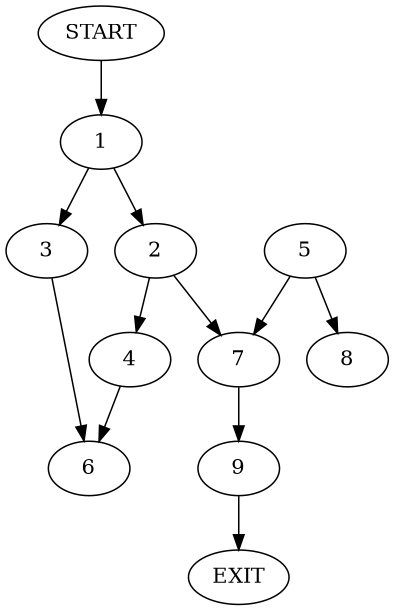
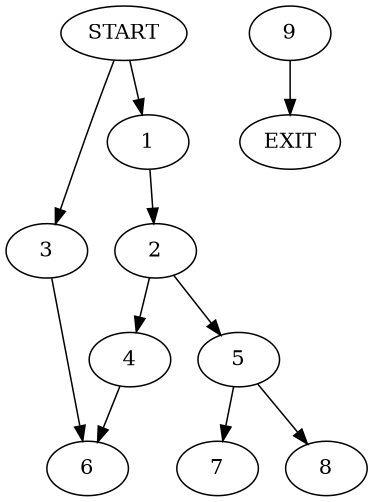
edge "1" -> "3": now "START" -> "3"
edge "2" -> "7": now "2" -> "5"
edge "7" -> "9": removed
